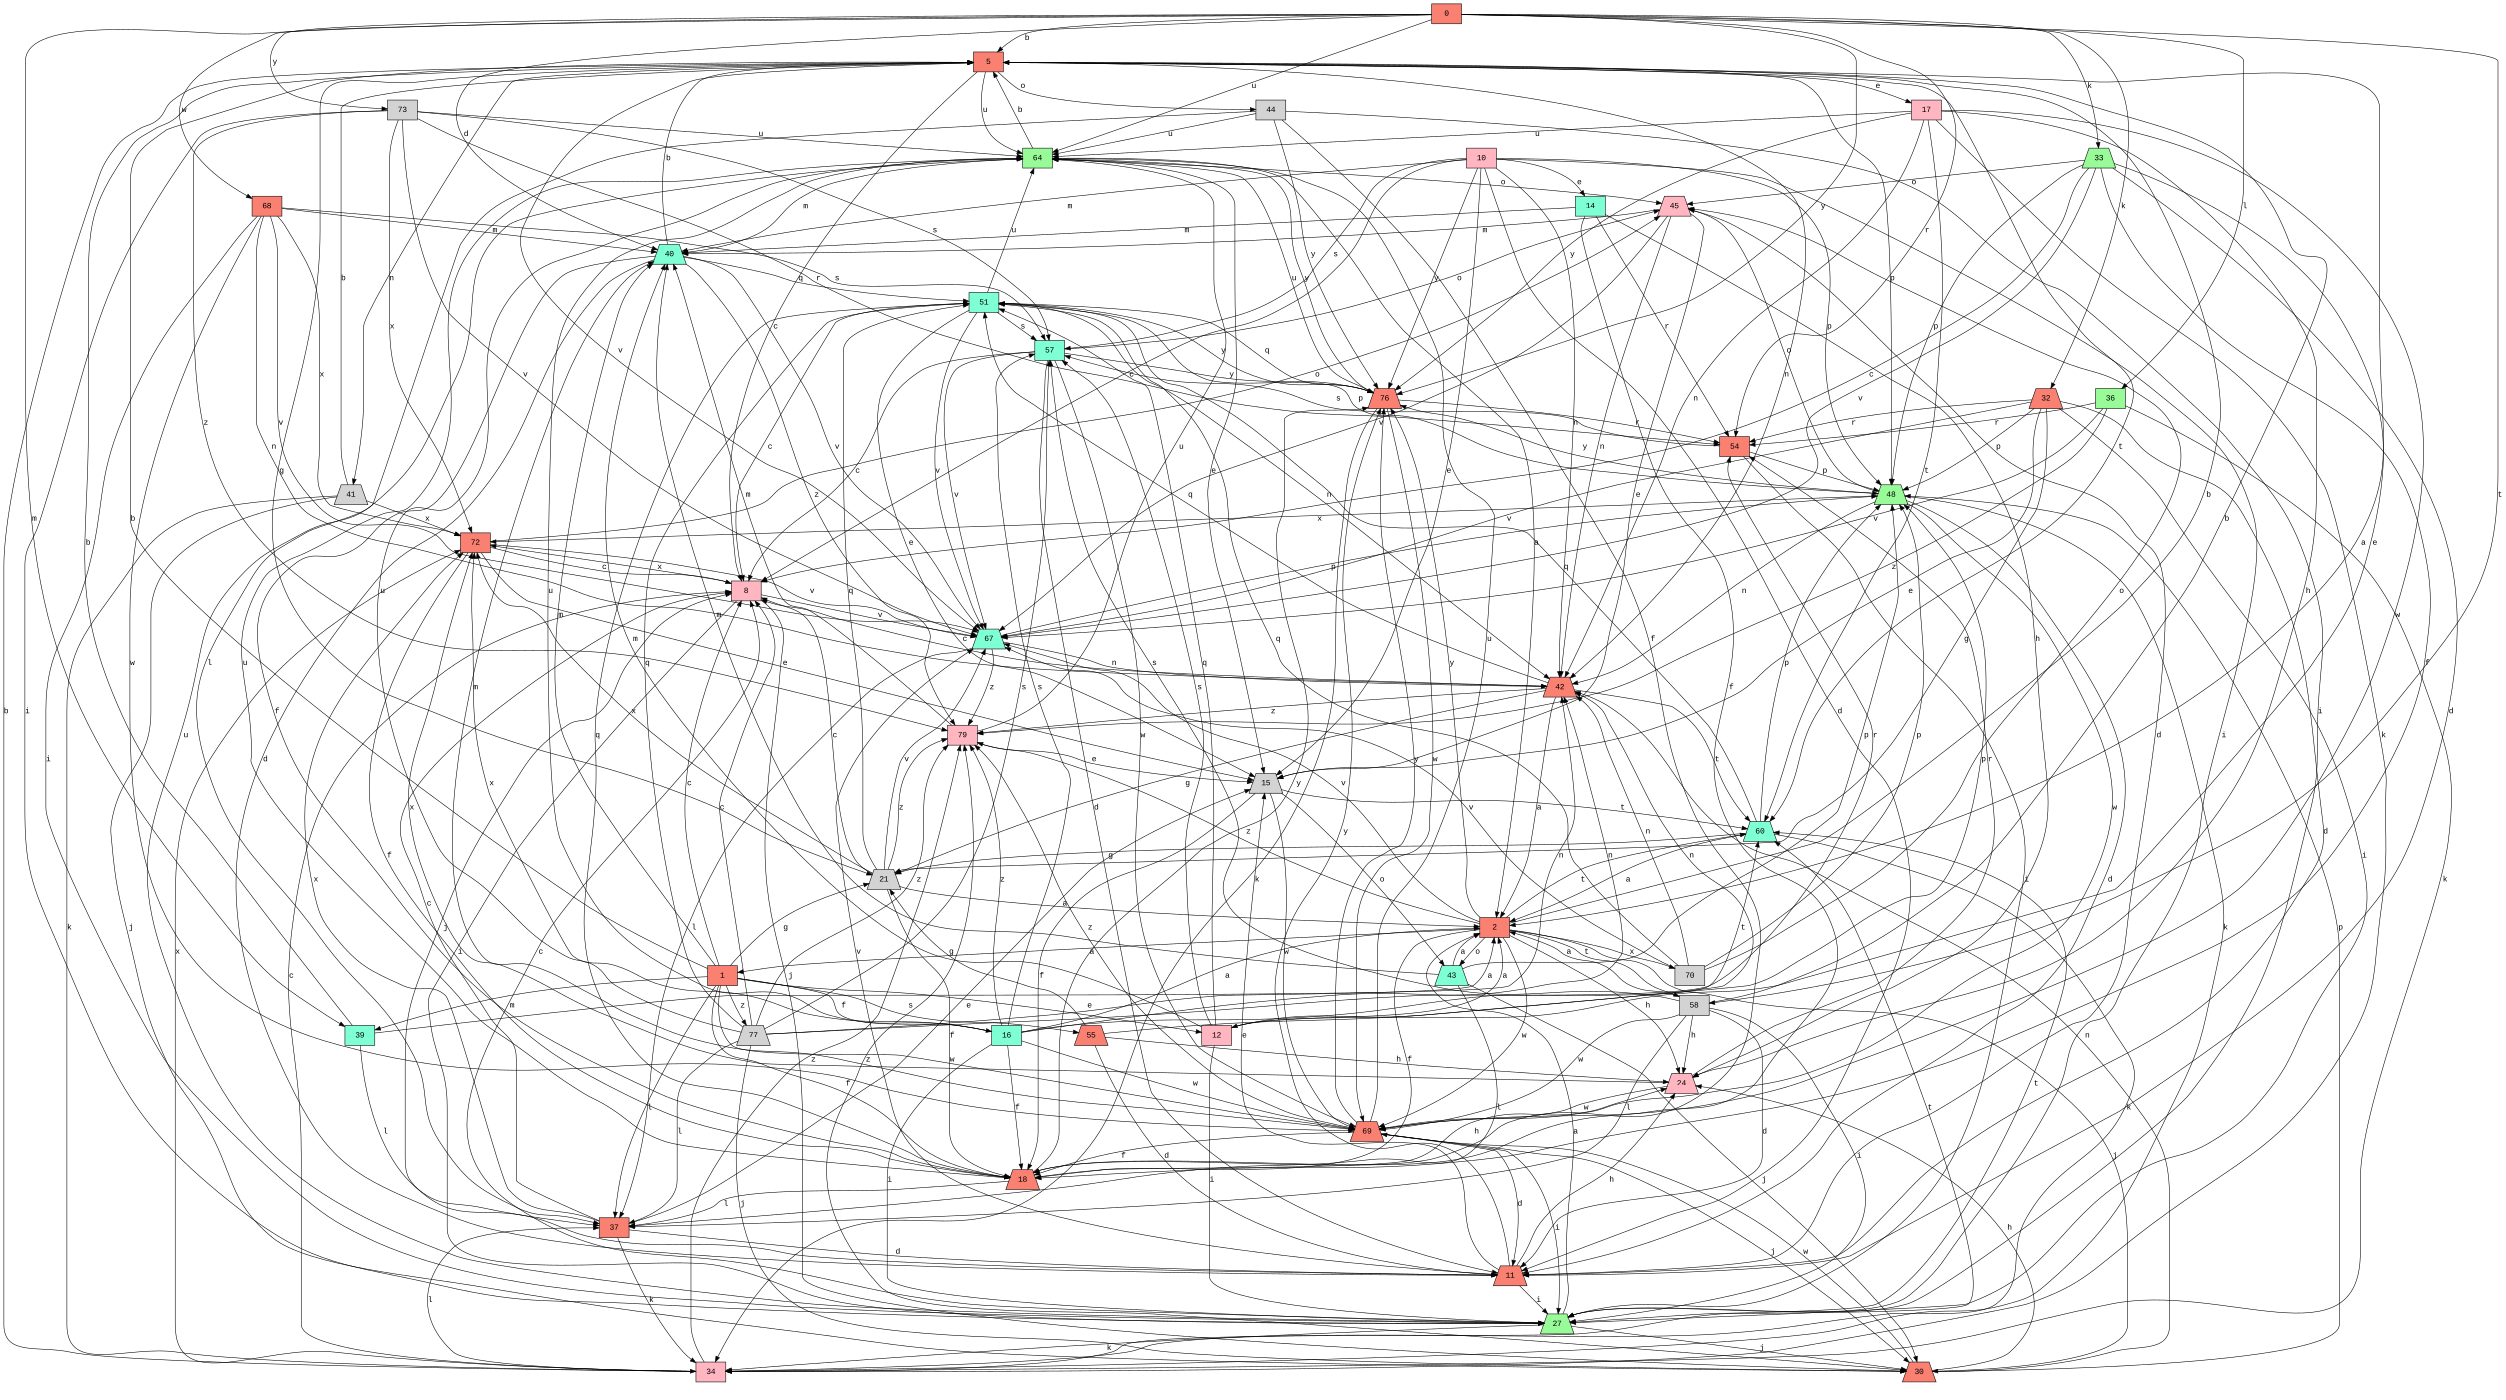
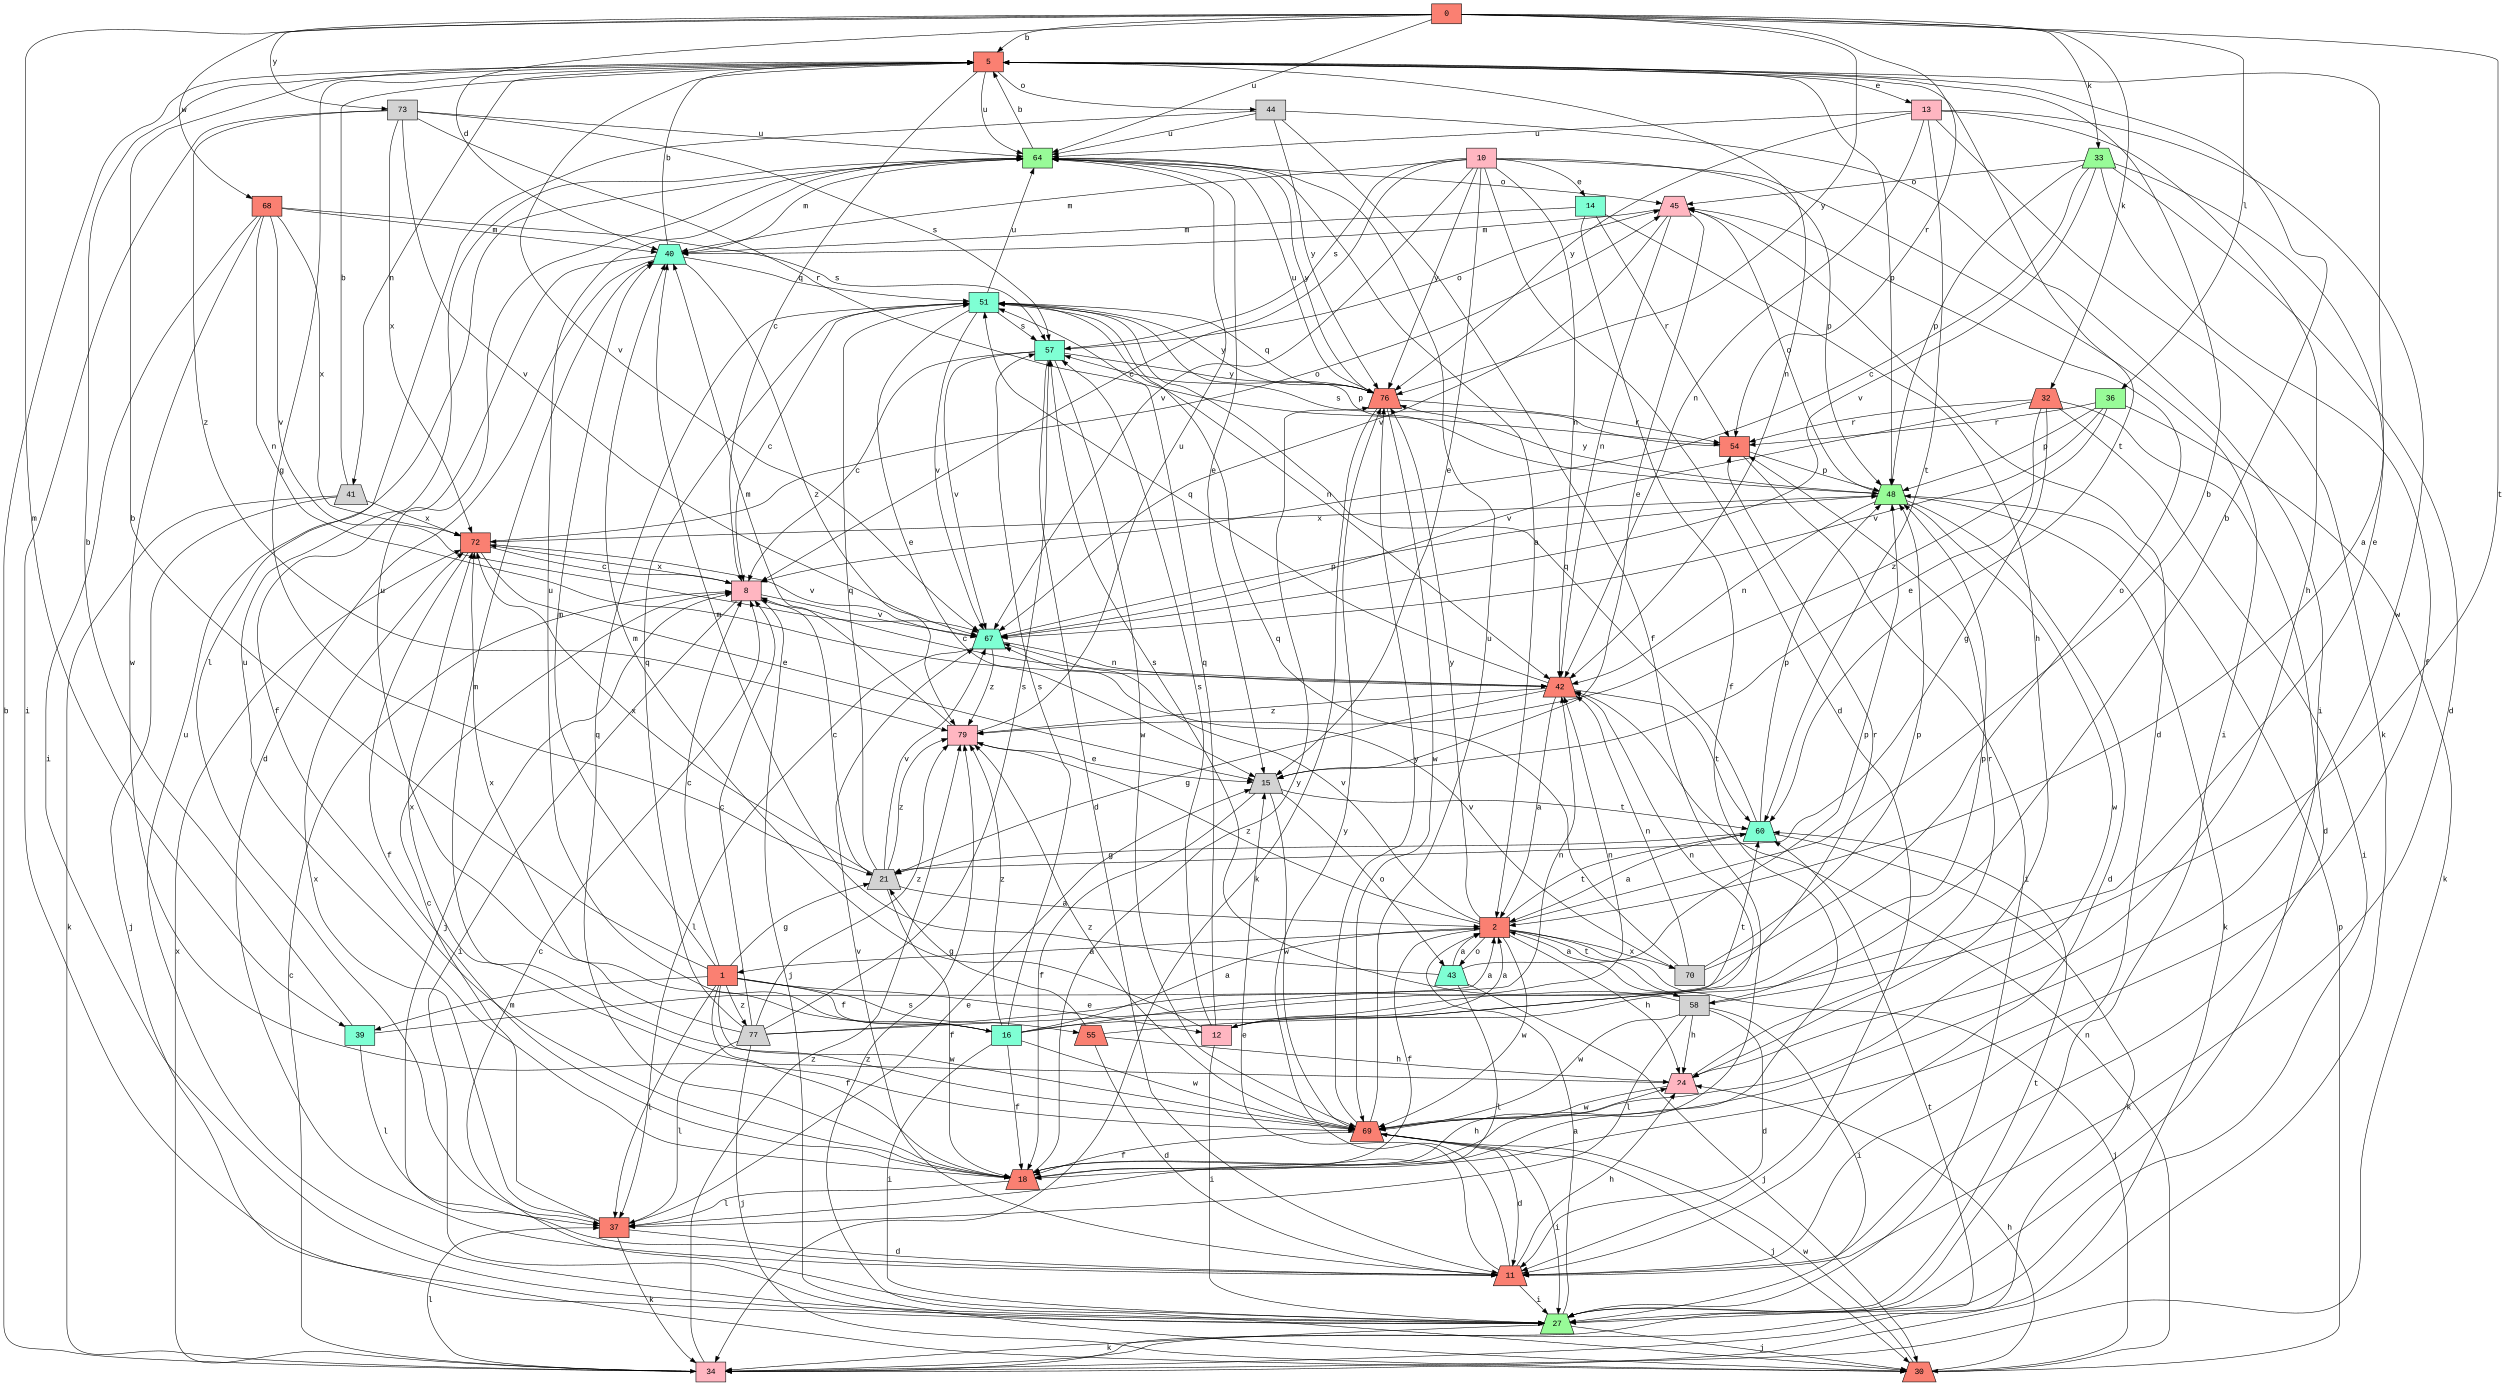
node "17": label "17" -> "13"
edge "40" -> "67": now "10" -> "67"
edge "32" -> "48": now "36" -> "48"
